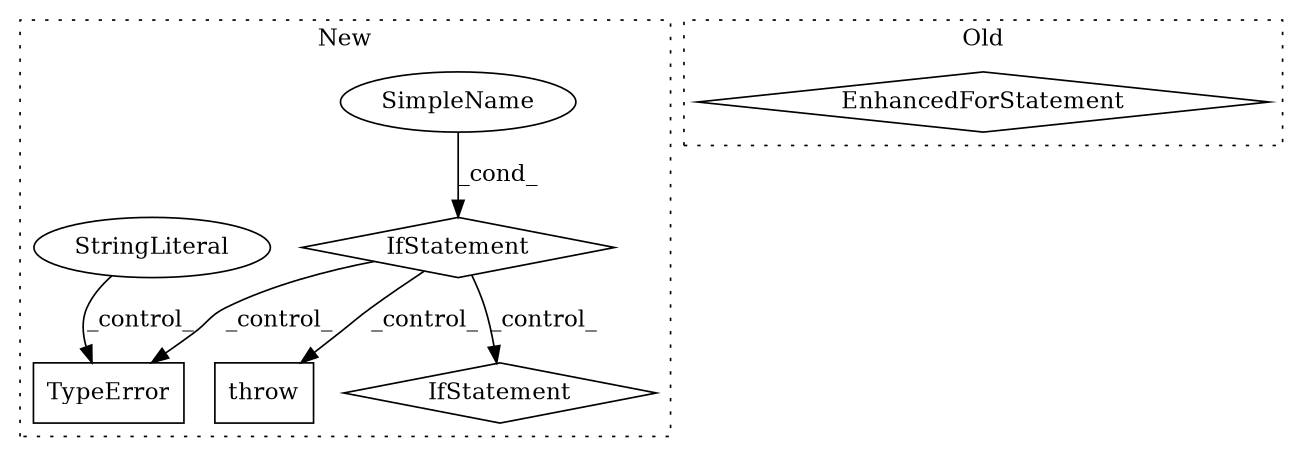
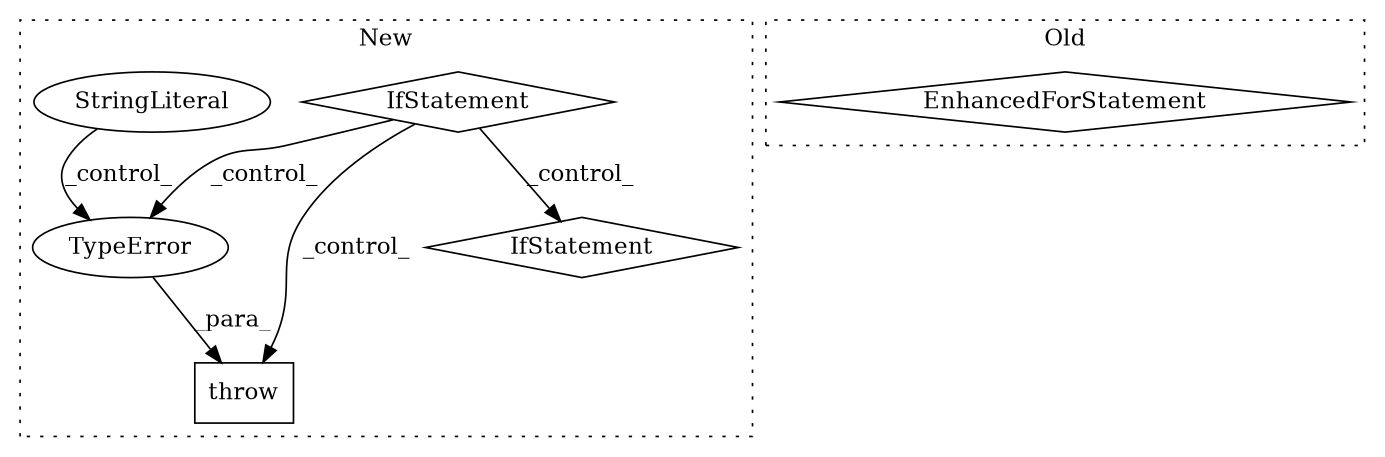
node "SimpleName": removed
edge "TypeError" -> "throw": added, label "_para_"
node "TypeError": shape box -> ellipse
